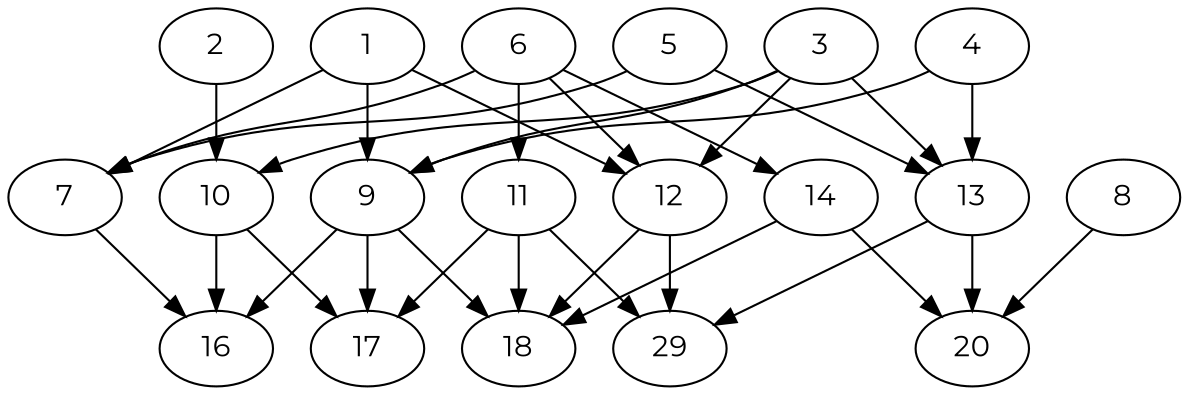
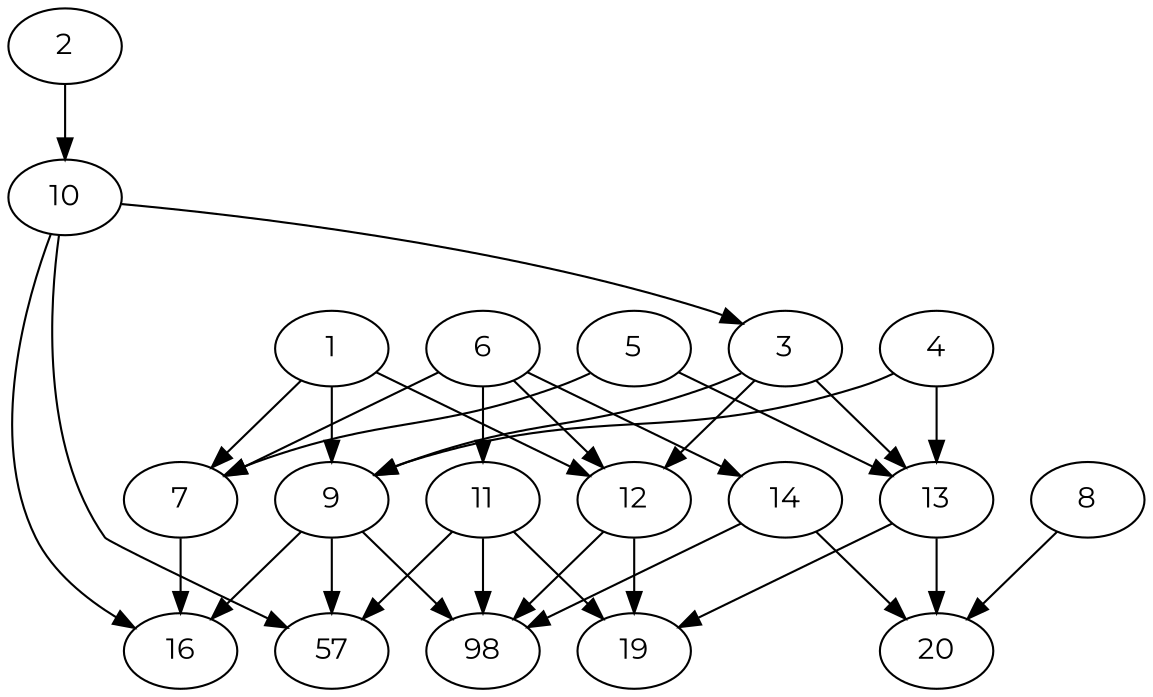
edge "3" -> "10": reversed
node "17": label "17" -> "57"
node "18": label "18" -> "98"
node "29": label "29" -> "19"
